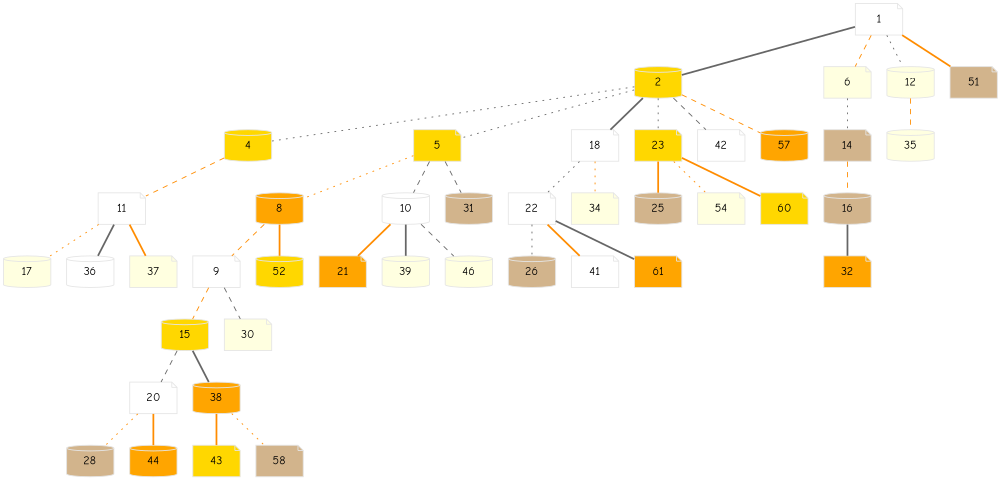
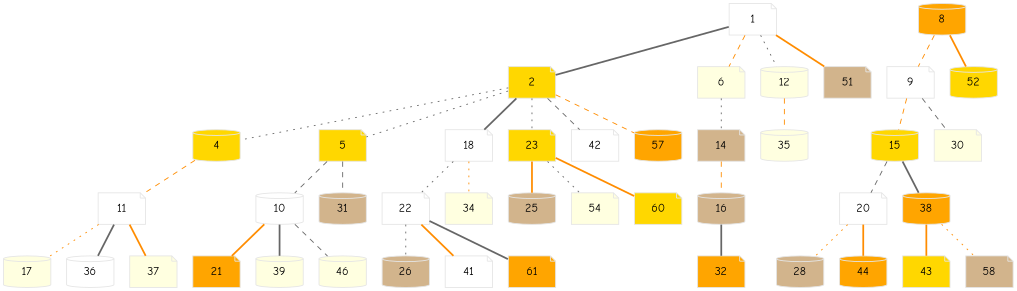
node "2": shape cylinder -> note
edge "5" -- "8": removed
edge "23" -- "54": color darkorange -> gray40
